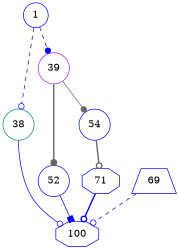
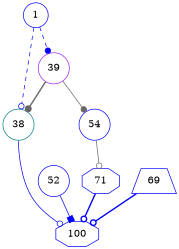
edge "39" -> "52": now "39" -> "38"
edge "54" -> "71": style bold -> solid
edge "69" -> "100": style dashed -> bold
